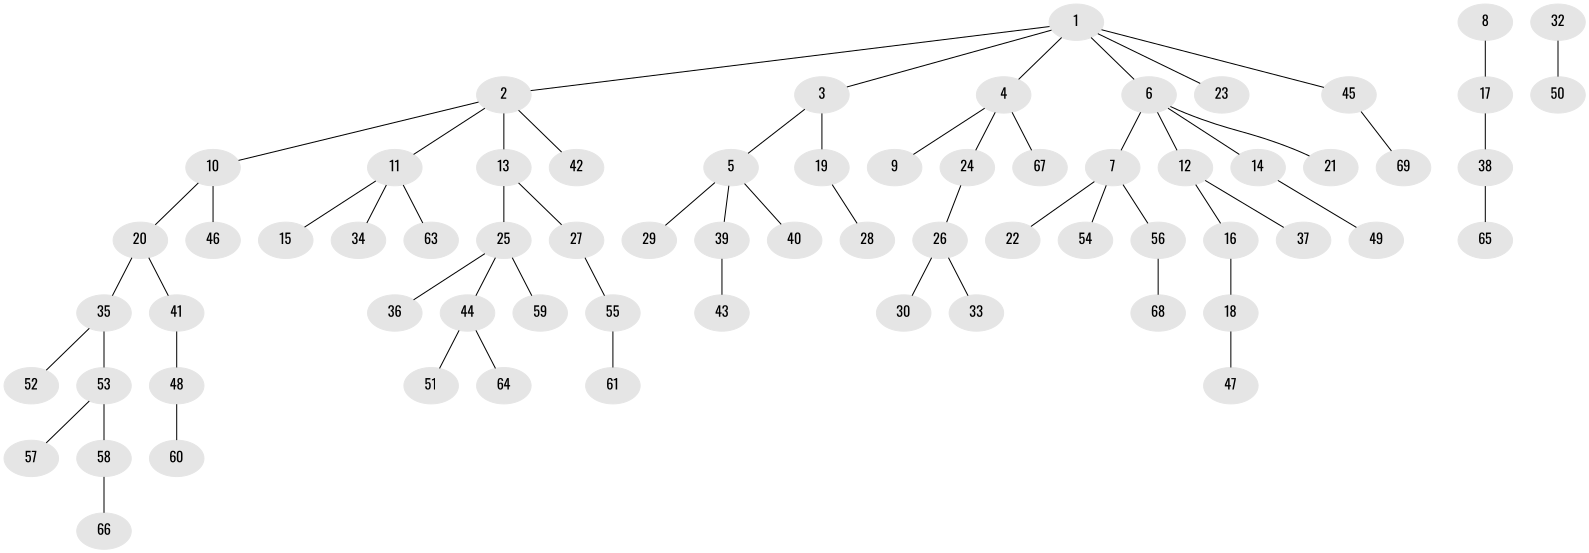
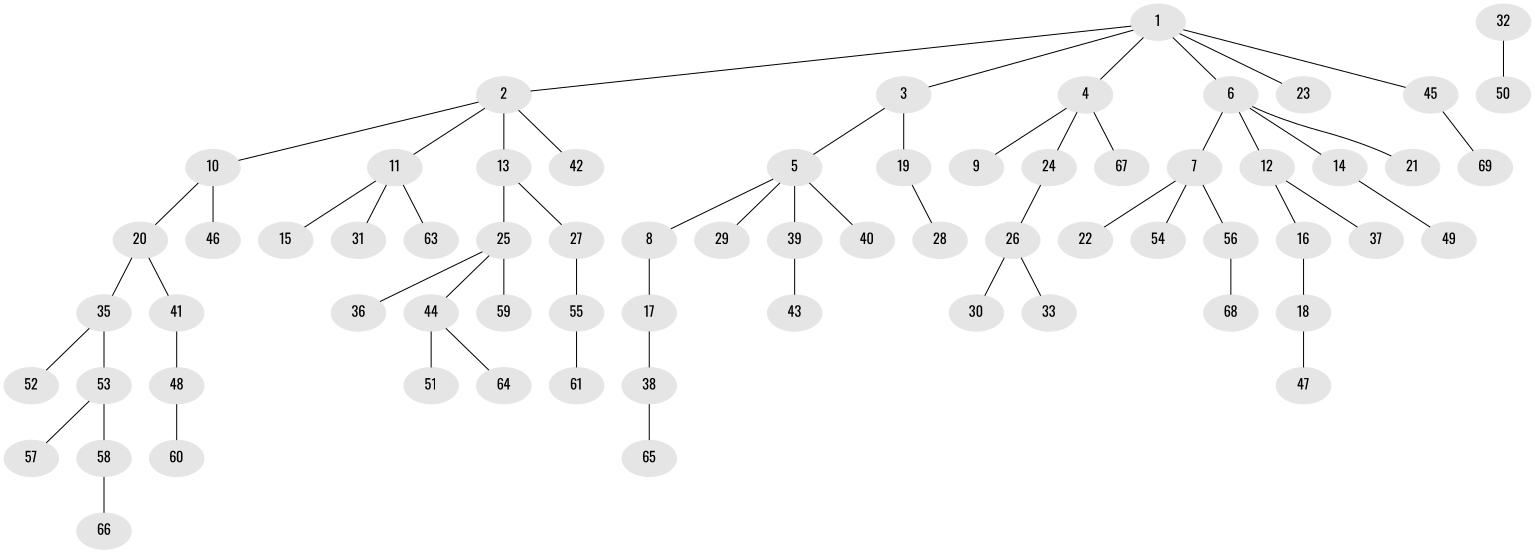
edge "5" -- "8": added
node "34": label "34" -> "31"
